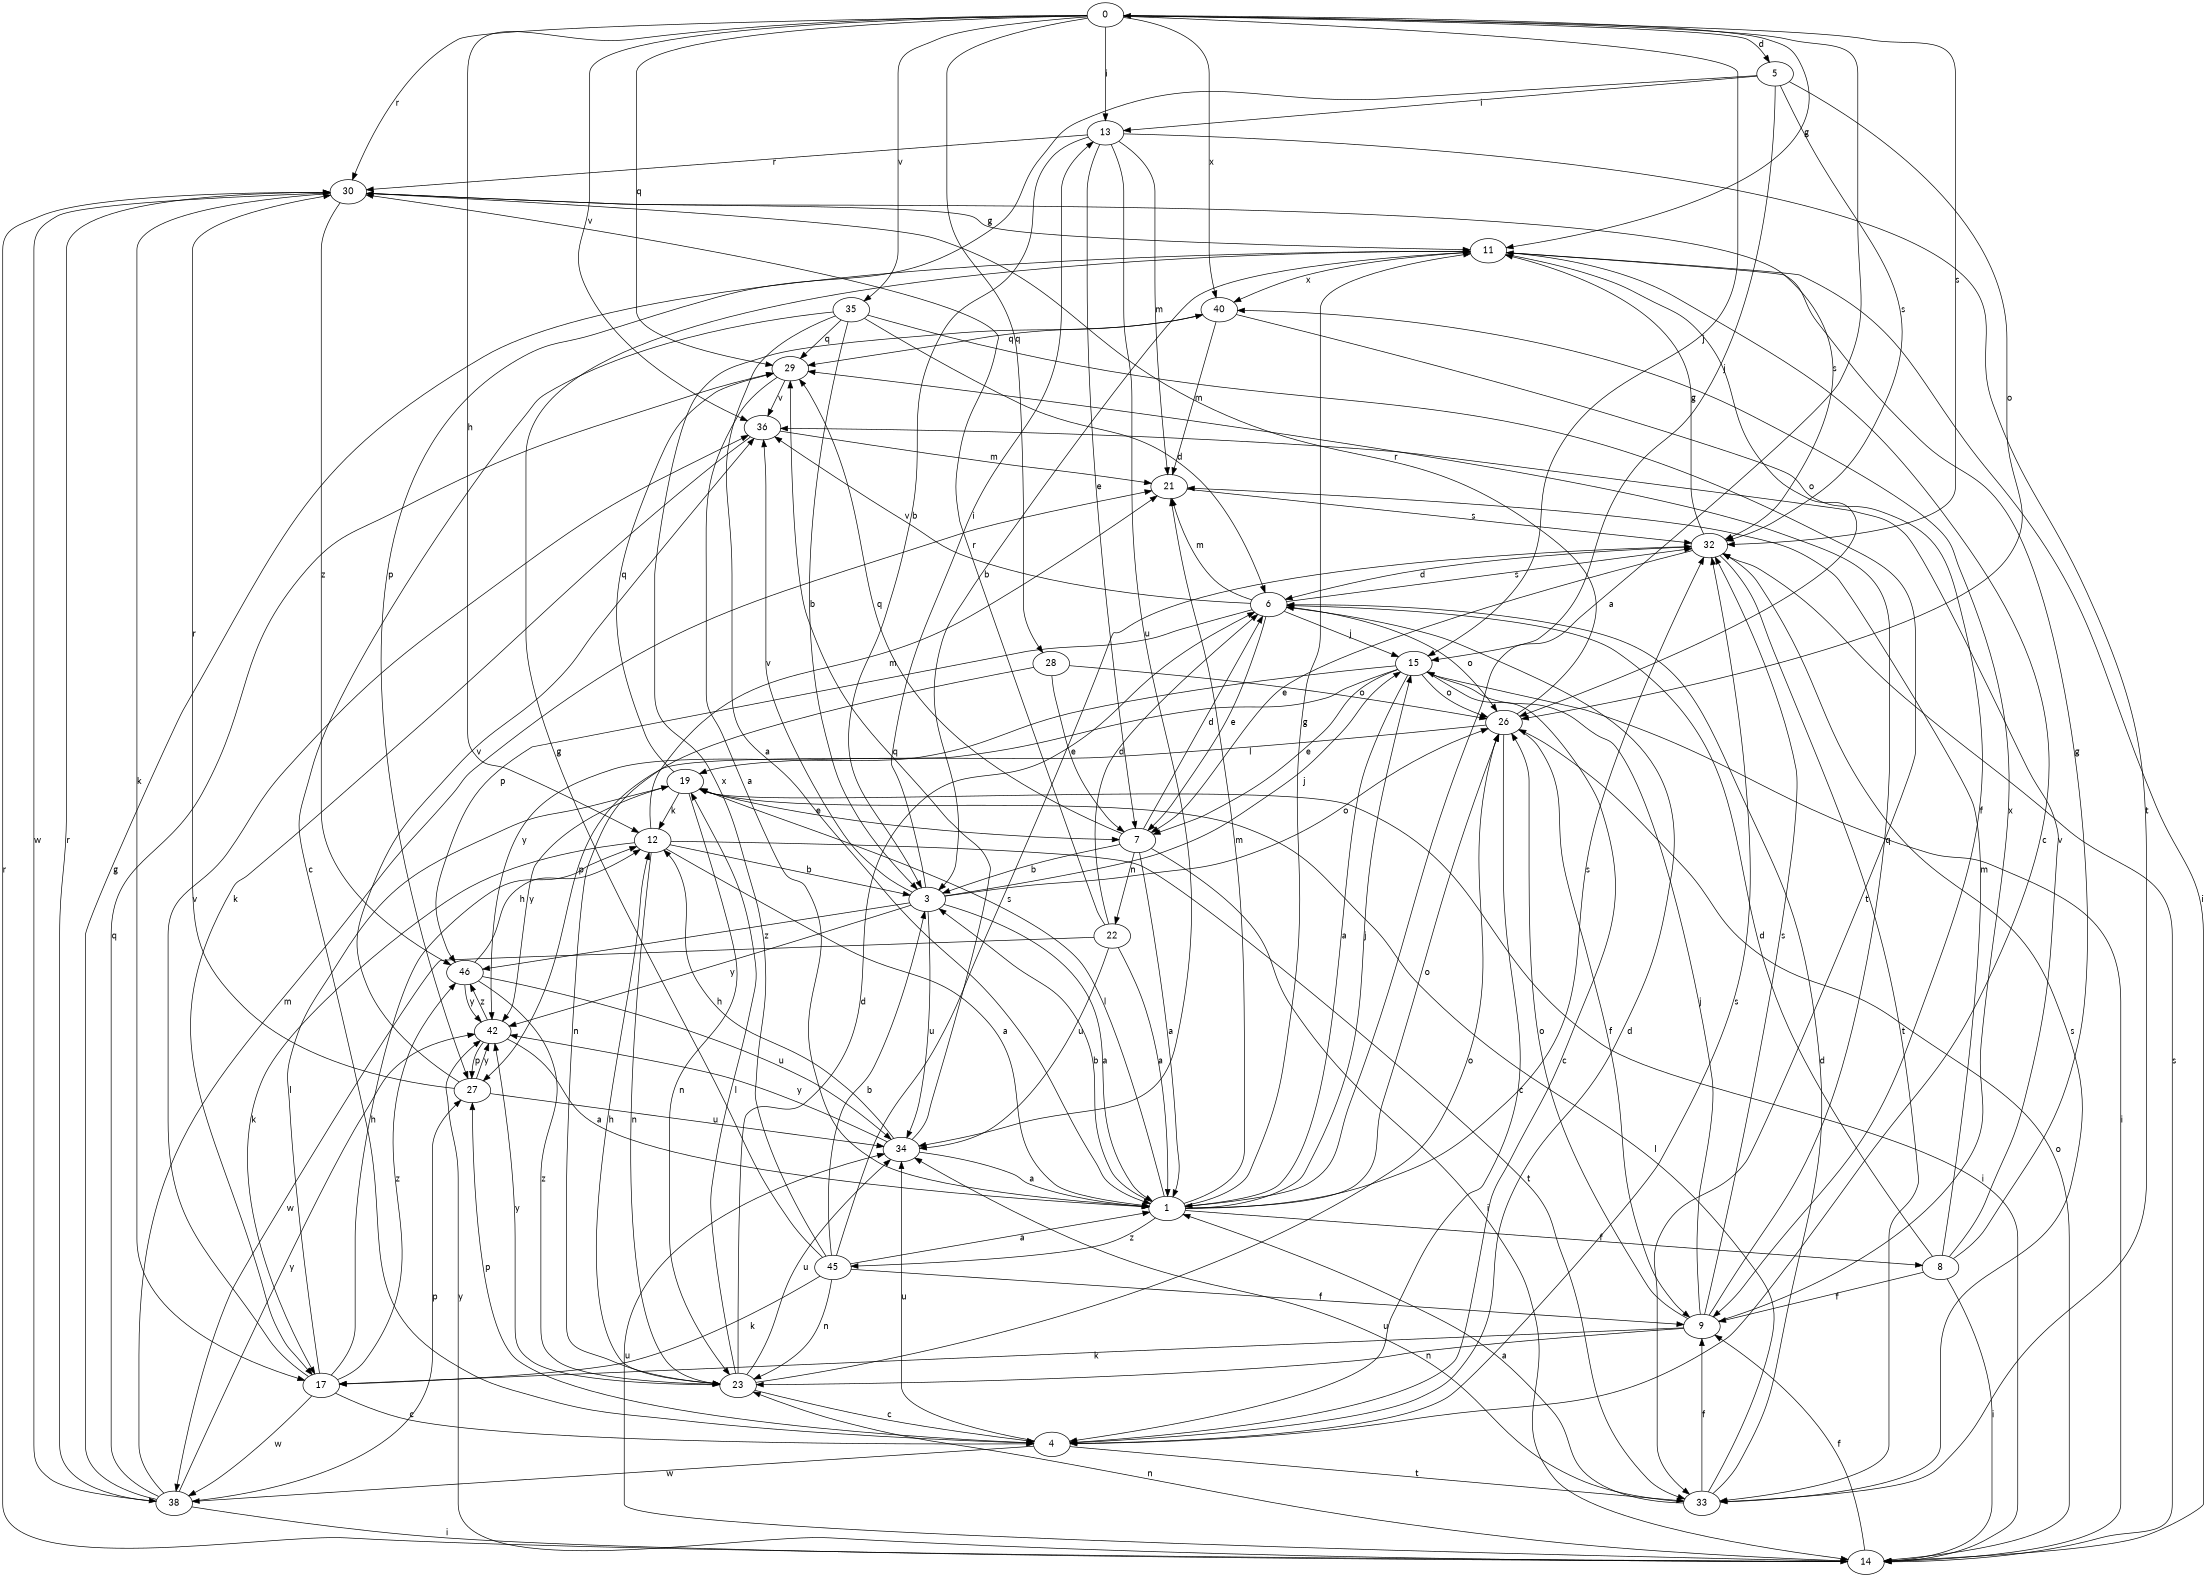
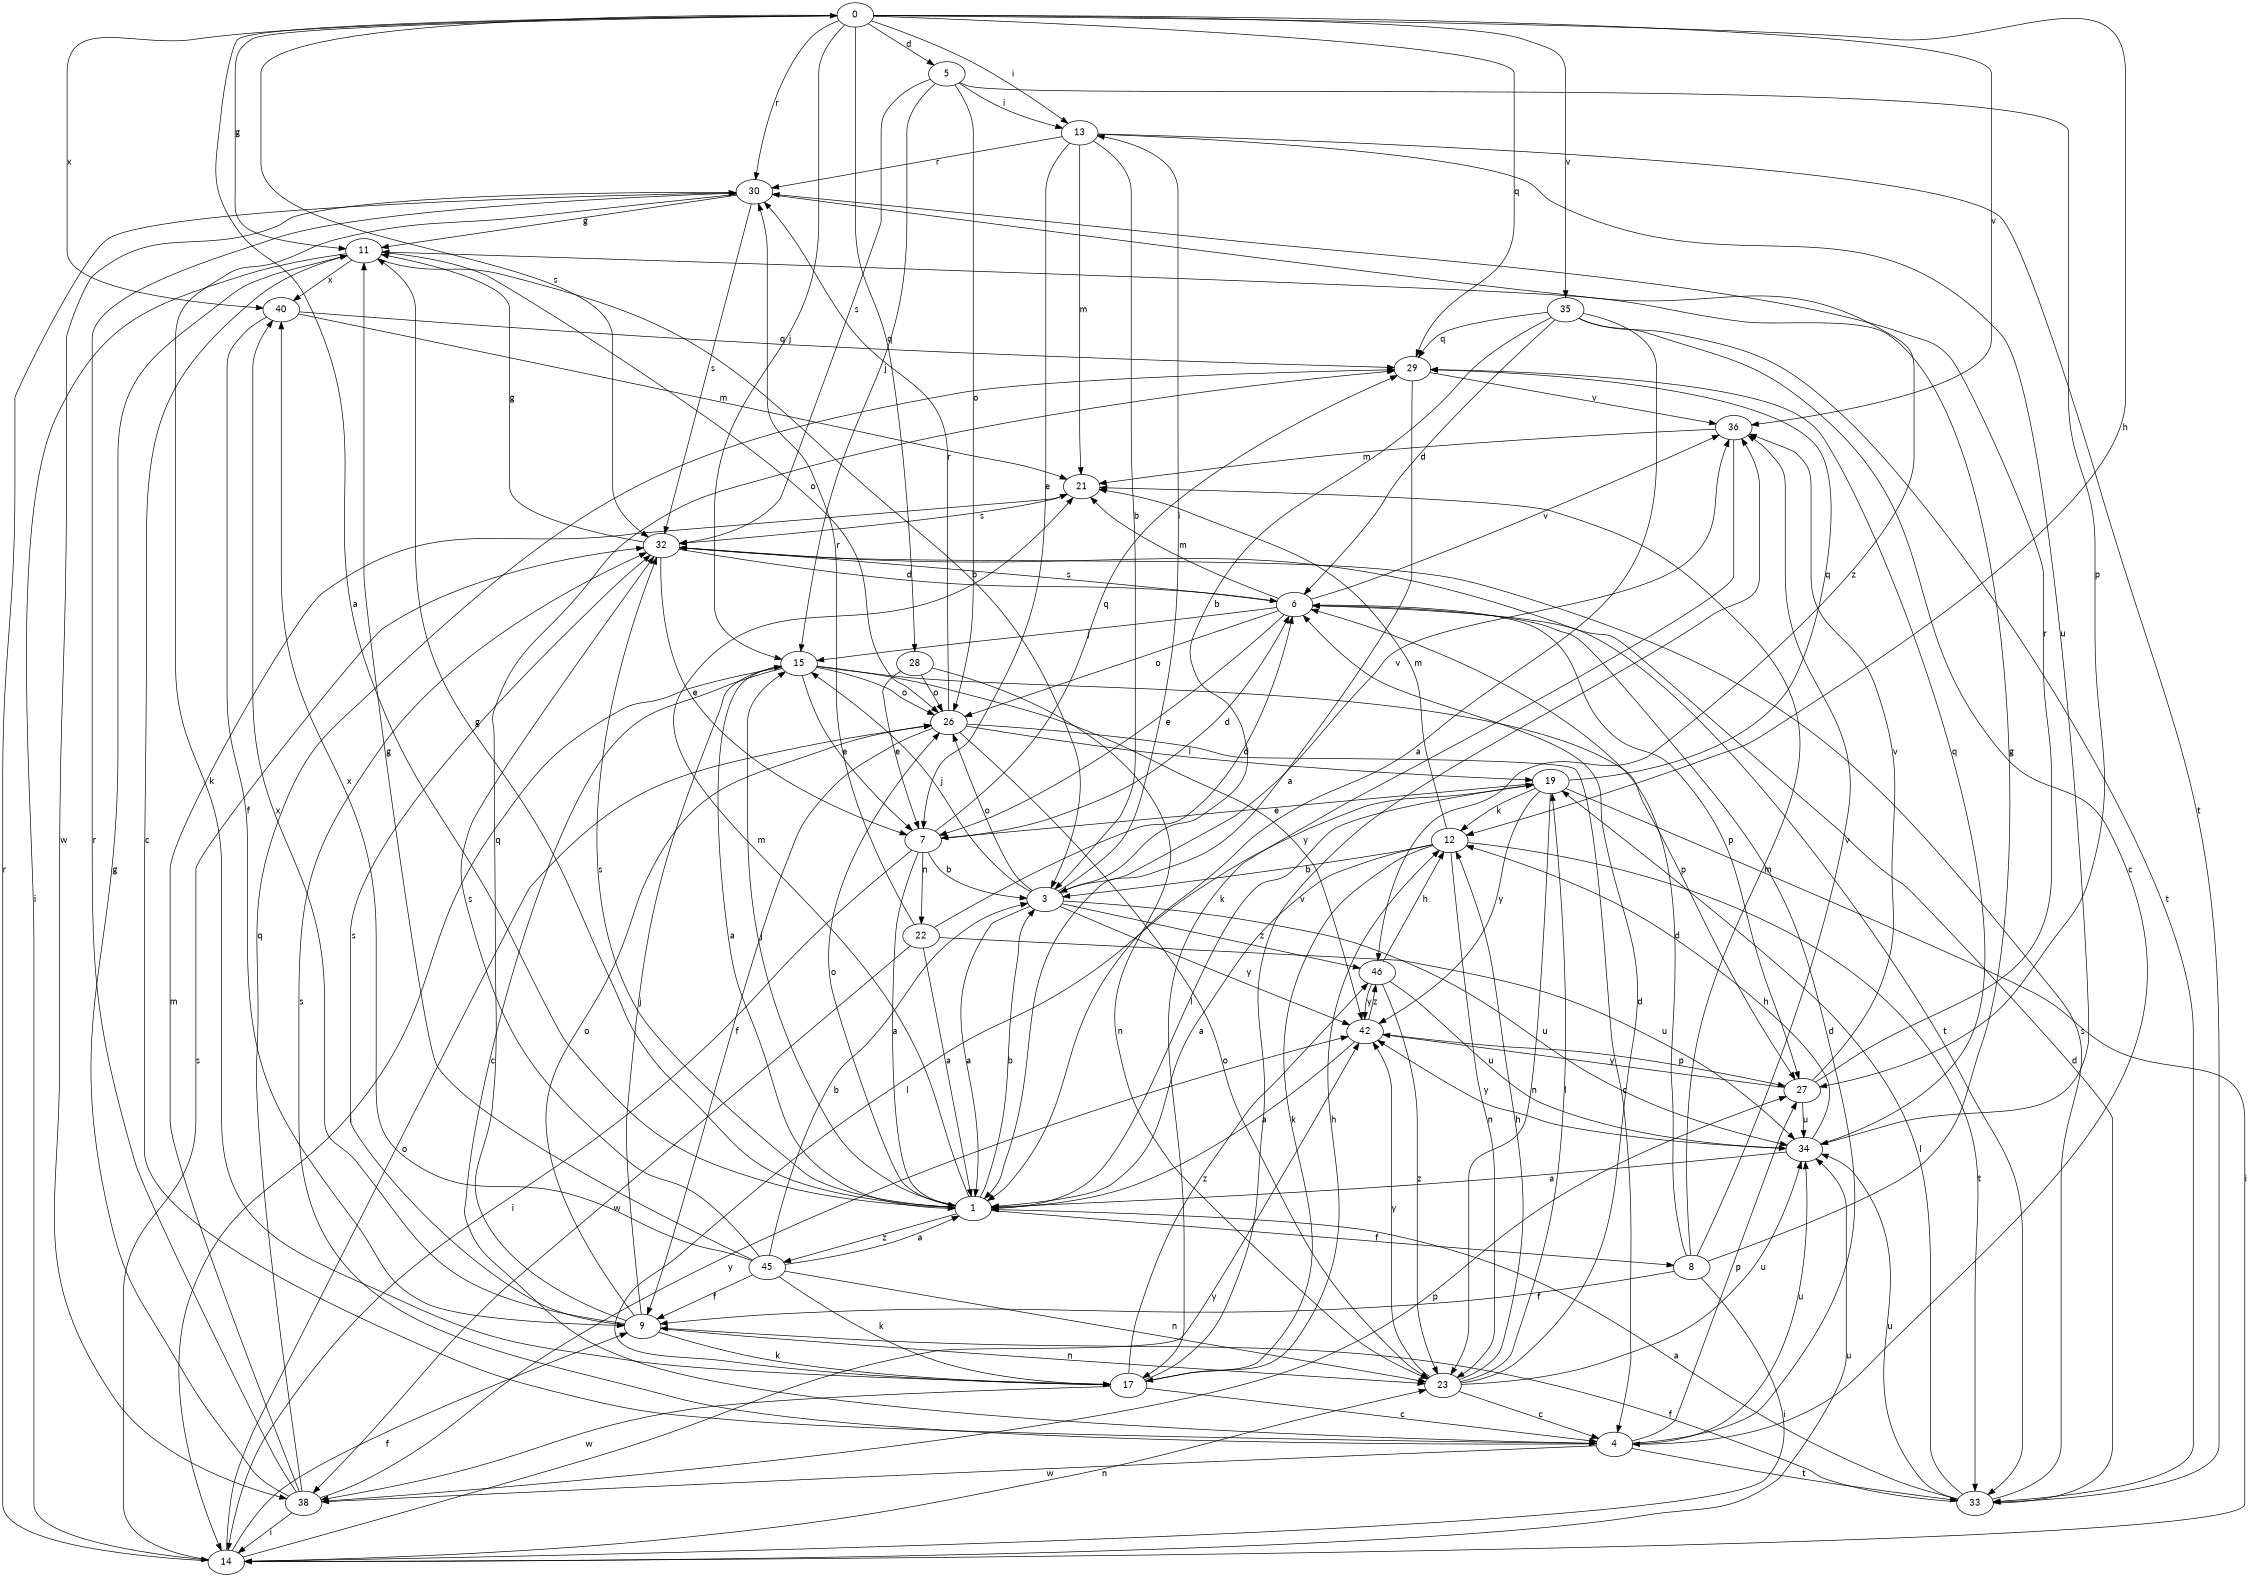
edge "6" -> "46": now "6" -> "27"
edge "23" -> "26": reversed
